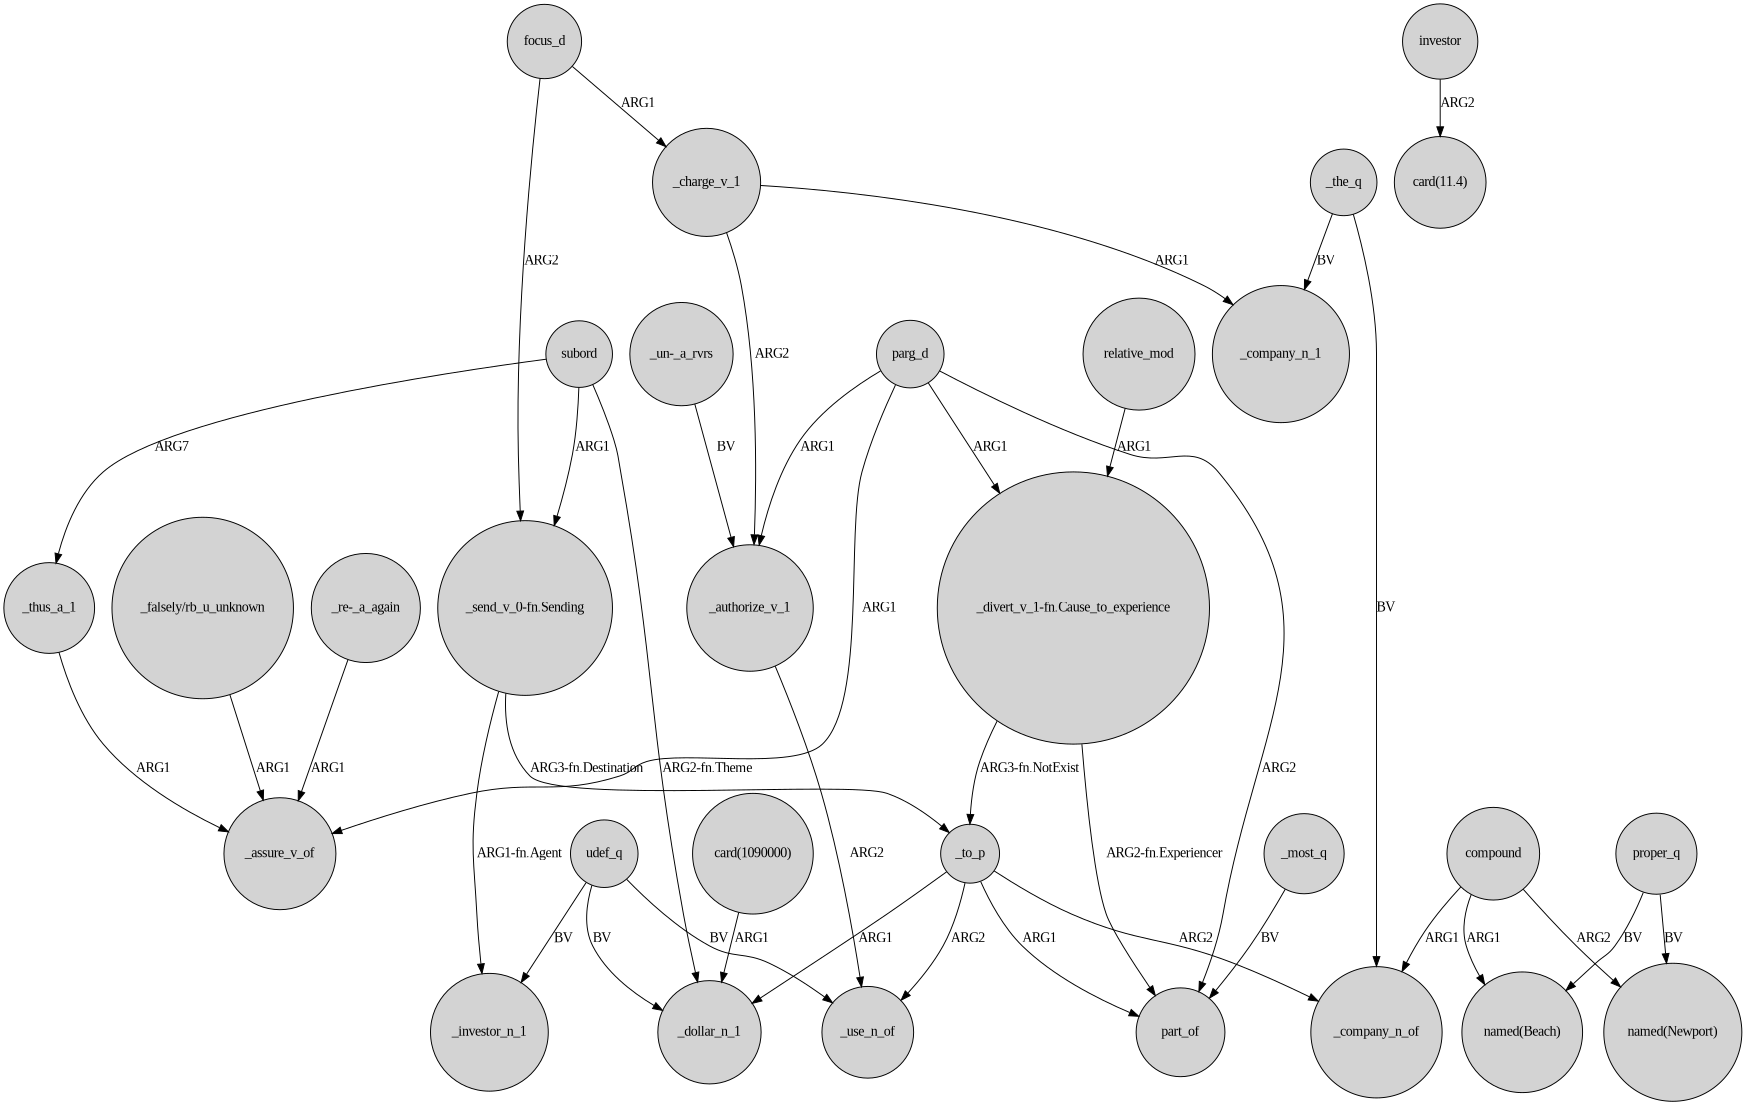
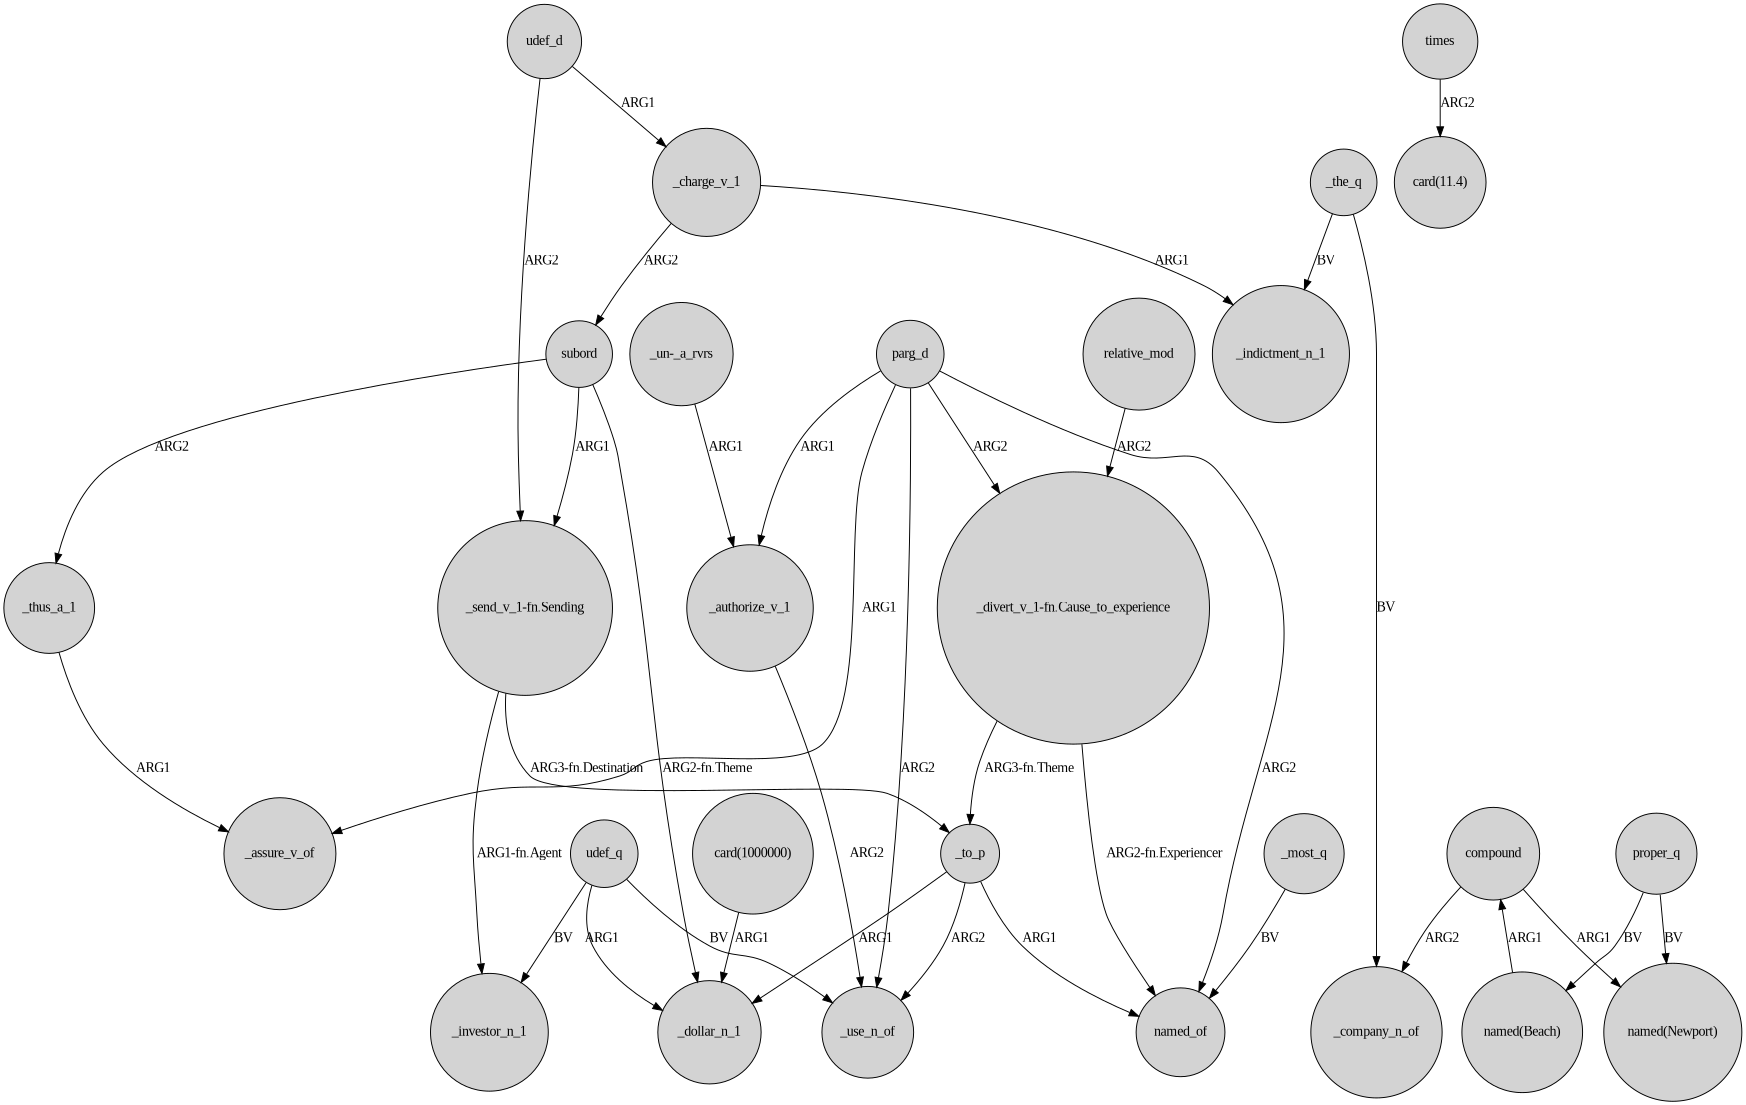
node "focus_d": label "focus_d" -> "udef_d"
node "investor": label "investor" -> "times"
node "_company_n_1": label "_company_n_1" -> "_indictment_n_1"
edge "_charge_v_1" -> "_authorize_v_1": now "_charge_v_1" -> "subord"
edge "subord" -> "_thus_a_1": label "ARG7" -> "ARG2"
edge "_un-_a_rvrs" -> "_authorize_v_1": label "BV" -> "ARG1"
edge "parg_d" -> "_divert_v_1-fn.Cause_to_experience": label "ARG1" -> "ARG2"
edge "relative_mod" -> "_divert_v_1-fn.Cause_to_experience": label "ARG1" -> "ARG2"
node "_falsely/rb_u_unknown": removed
node "_re-_a_again": removed
node "_send_v_0-fn.Sending": label "_send_v_0-fn.Sending" -> "_send_v_1-fn.Sending"
edge "parg_d" -> "_use_n_of": added, label "ARG2"
edge "_divert_v_1-fn.Cause_to_experience" -> "_to_p": label "ARG3-fn.NotExist" -> "ARG3-fn.Theme"
node "card(1090000)": label "card(1090000)" -> "card(1000000)"
edge "compound" -> "named(Beach)": reversed
edge "udef_q" -> "_dollar_n_1": label "BV" -> "ARG1"
edge "_to_p" -> "_company_n_of": removed, label "ARG2"
edge "compound" -> "_company_n_of": label "ARG1" -> "ARG2"
edge "compound" -> "named(Newport)": label "ARG2" -> "ARG1"
node "part_of": label "part_of" -> "named_of"
